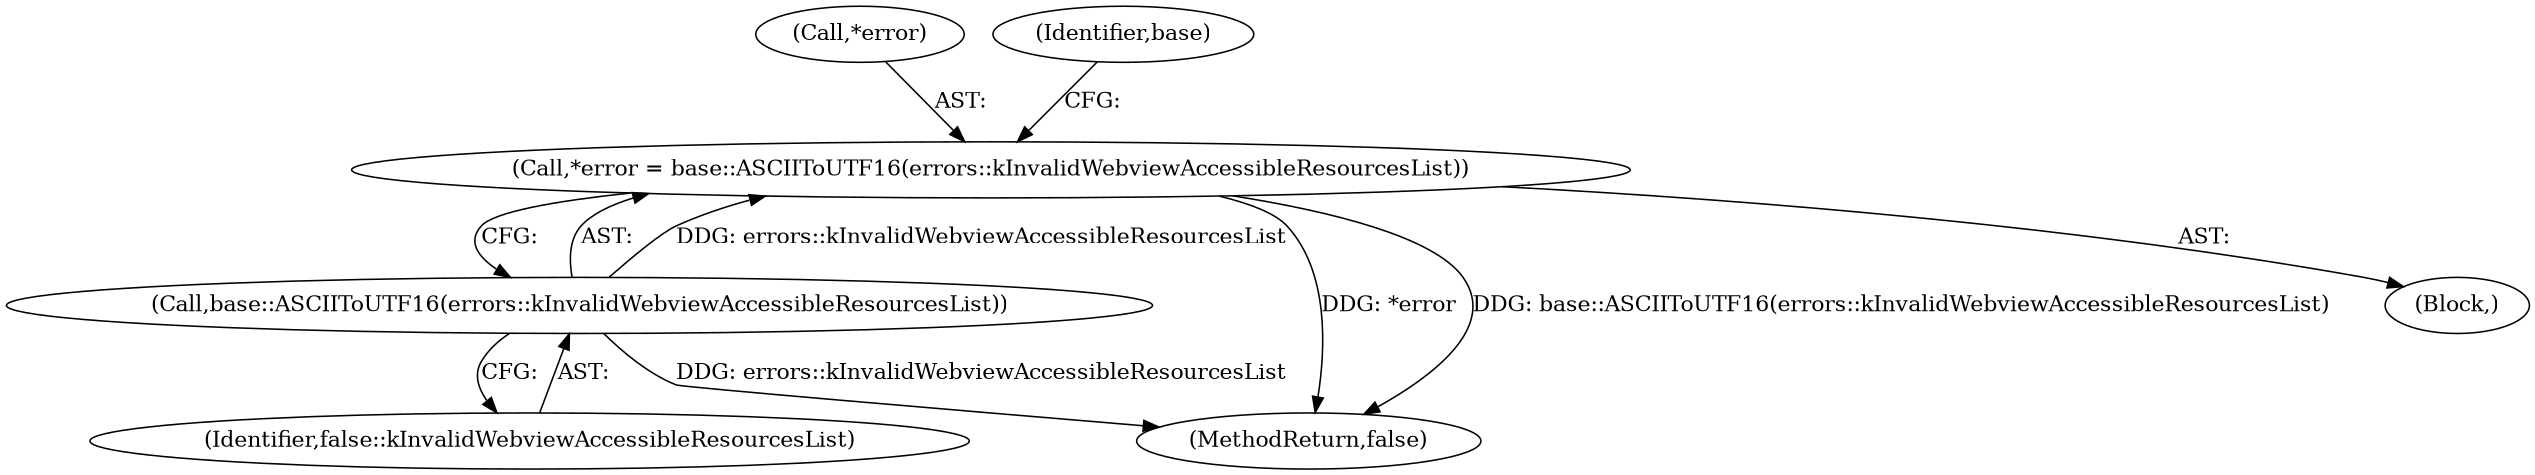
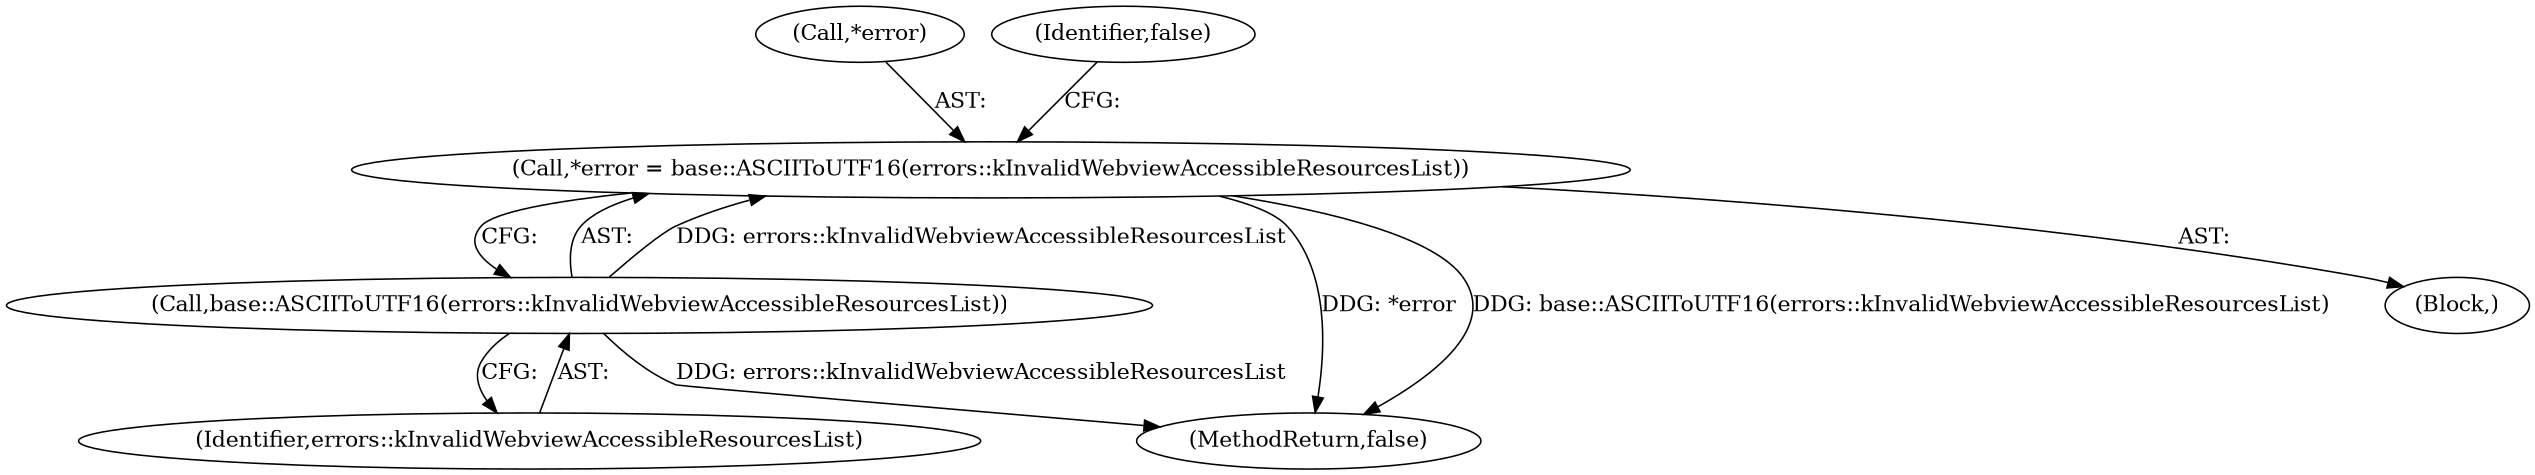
node "(Identifier,base)": label "(Identifier,base)" -> "(Identifier,false)"
node "(Identifier,false::kInvalidWebviewAccessibleResourcesList)": label "(Identifier,false::kInvalidWebviewAccessibleResourcesList)" -> "(Identifier,errors::kInvalidWebviewAccessibleResourcesList)"
